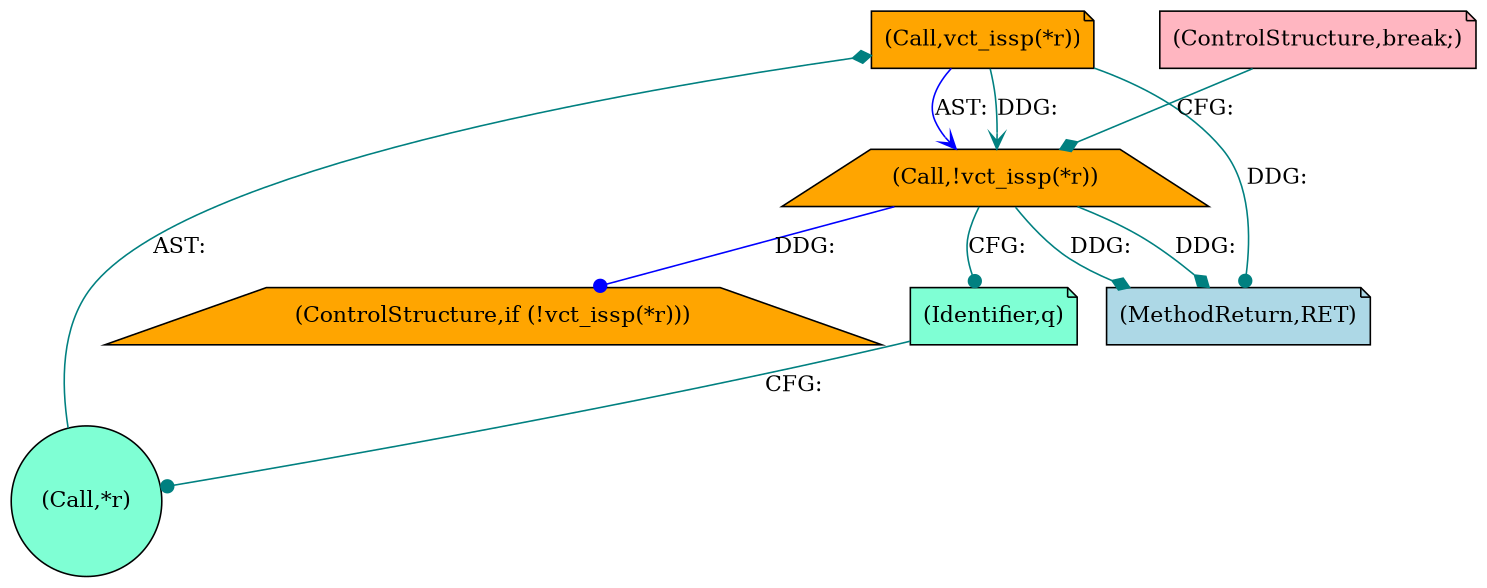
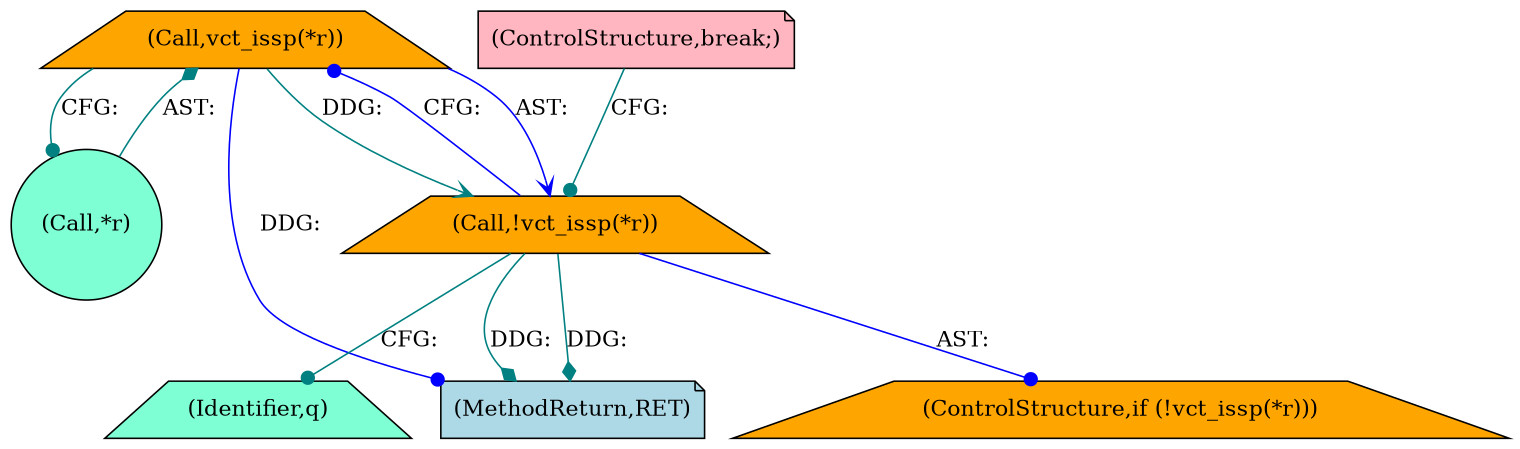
node "(Call,vct_issp(*r))": shape note -> trapezium
edge "(ControlStructure,break;)" -> "(Call,!vct_issp(*r))": arrowhead diamond -> dot
edge "(Call,!vct_issp(*r))" -> "(Call,vct_issp(*r))": added, label "CFG:"
edge "(Call,vct_issp(*r))" -> "(MethodReturn,RET)": color teal -> blue
edge "(Call,!vct_issp(*r))" -> "(ControlStructure,if (!vct_issp(*r)))": label "DDG: " -> "AST: "
node "(Identifier,q)": shape note -> trapezium
edge "(Identifier,q)" -> "(Call,*r)": now "(Call,vct_issp(*r))" -> "(Call,*r)"
